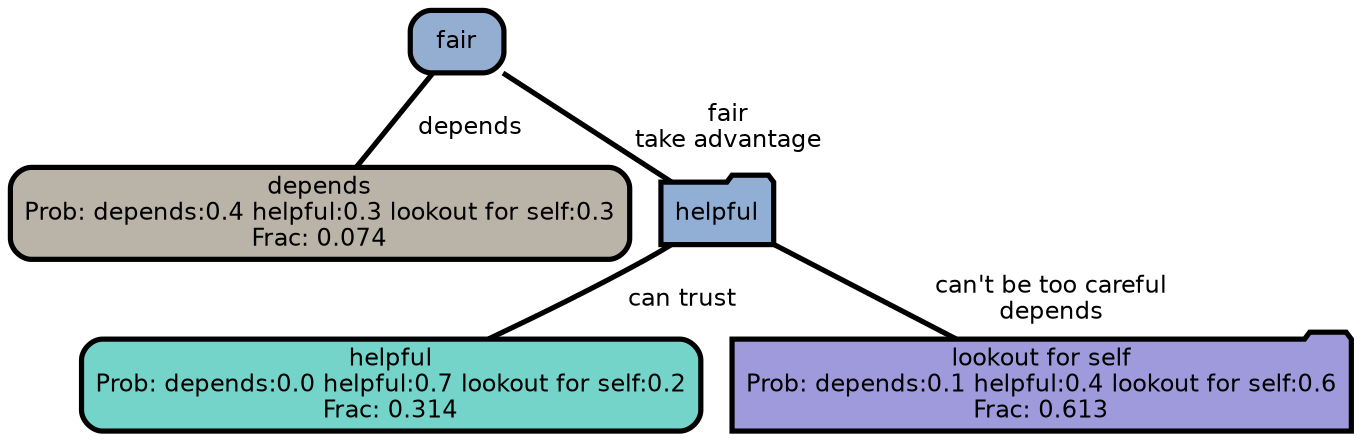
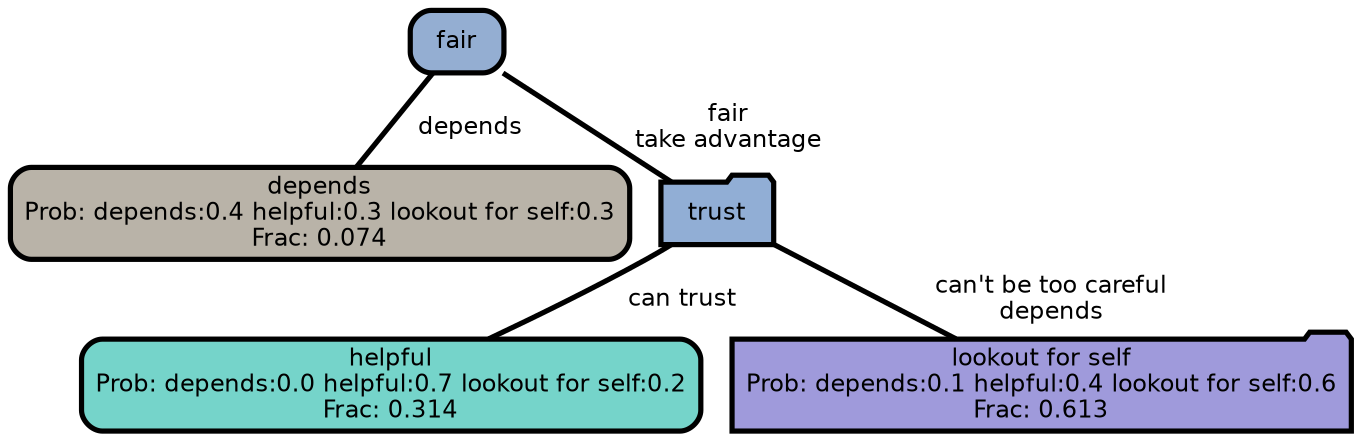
node "helpful": label "helpful" -> "trust"
